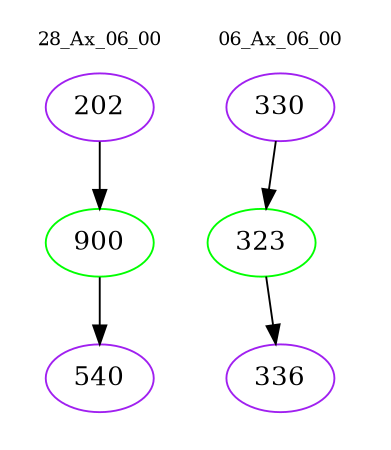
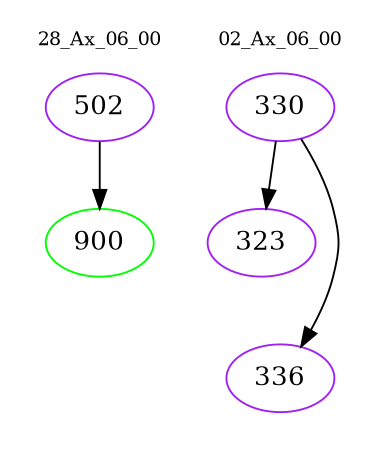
cluster "06_Ax_06_00": label "06_Ax_06_00" -> "02_Ax_06_00"
node "202": label "202" -> "502"
node "323": color green -> purple
edge "323" -> "336": now "330" -> "336"
node "540": removed
